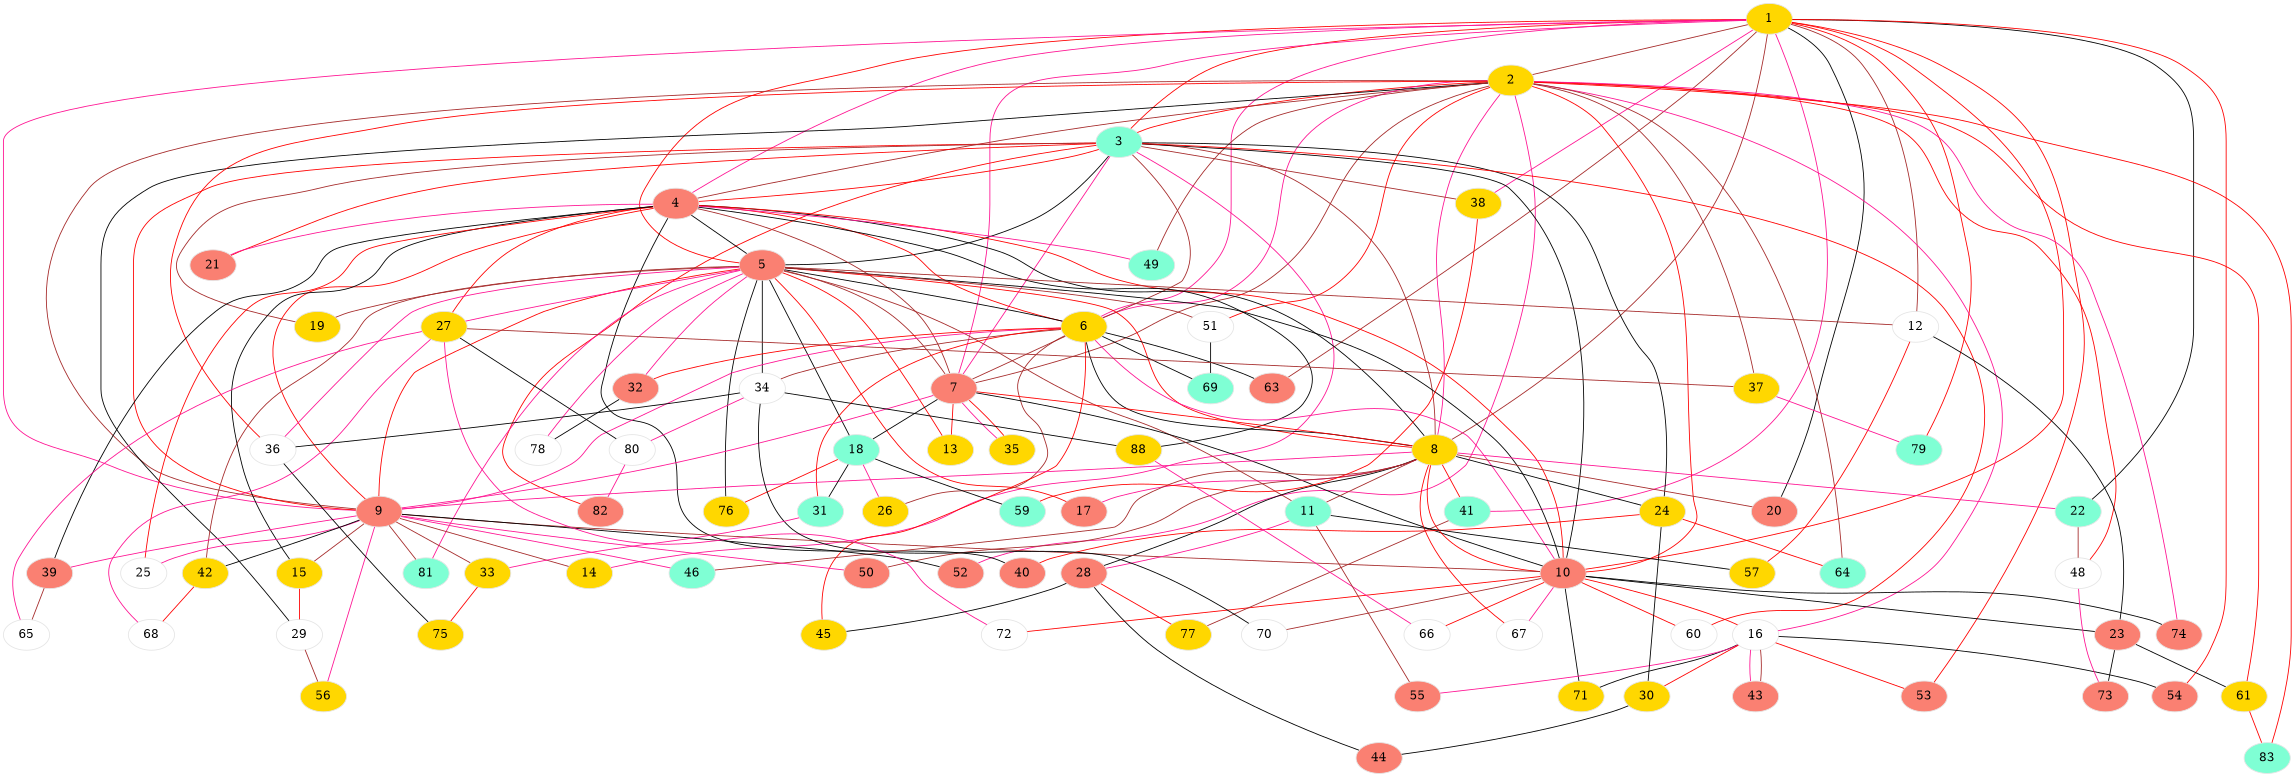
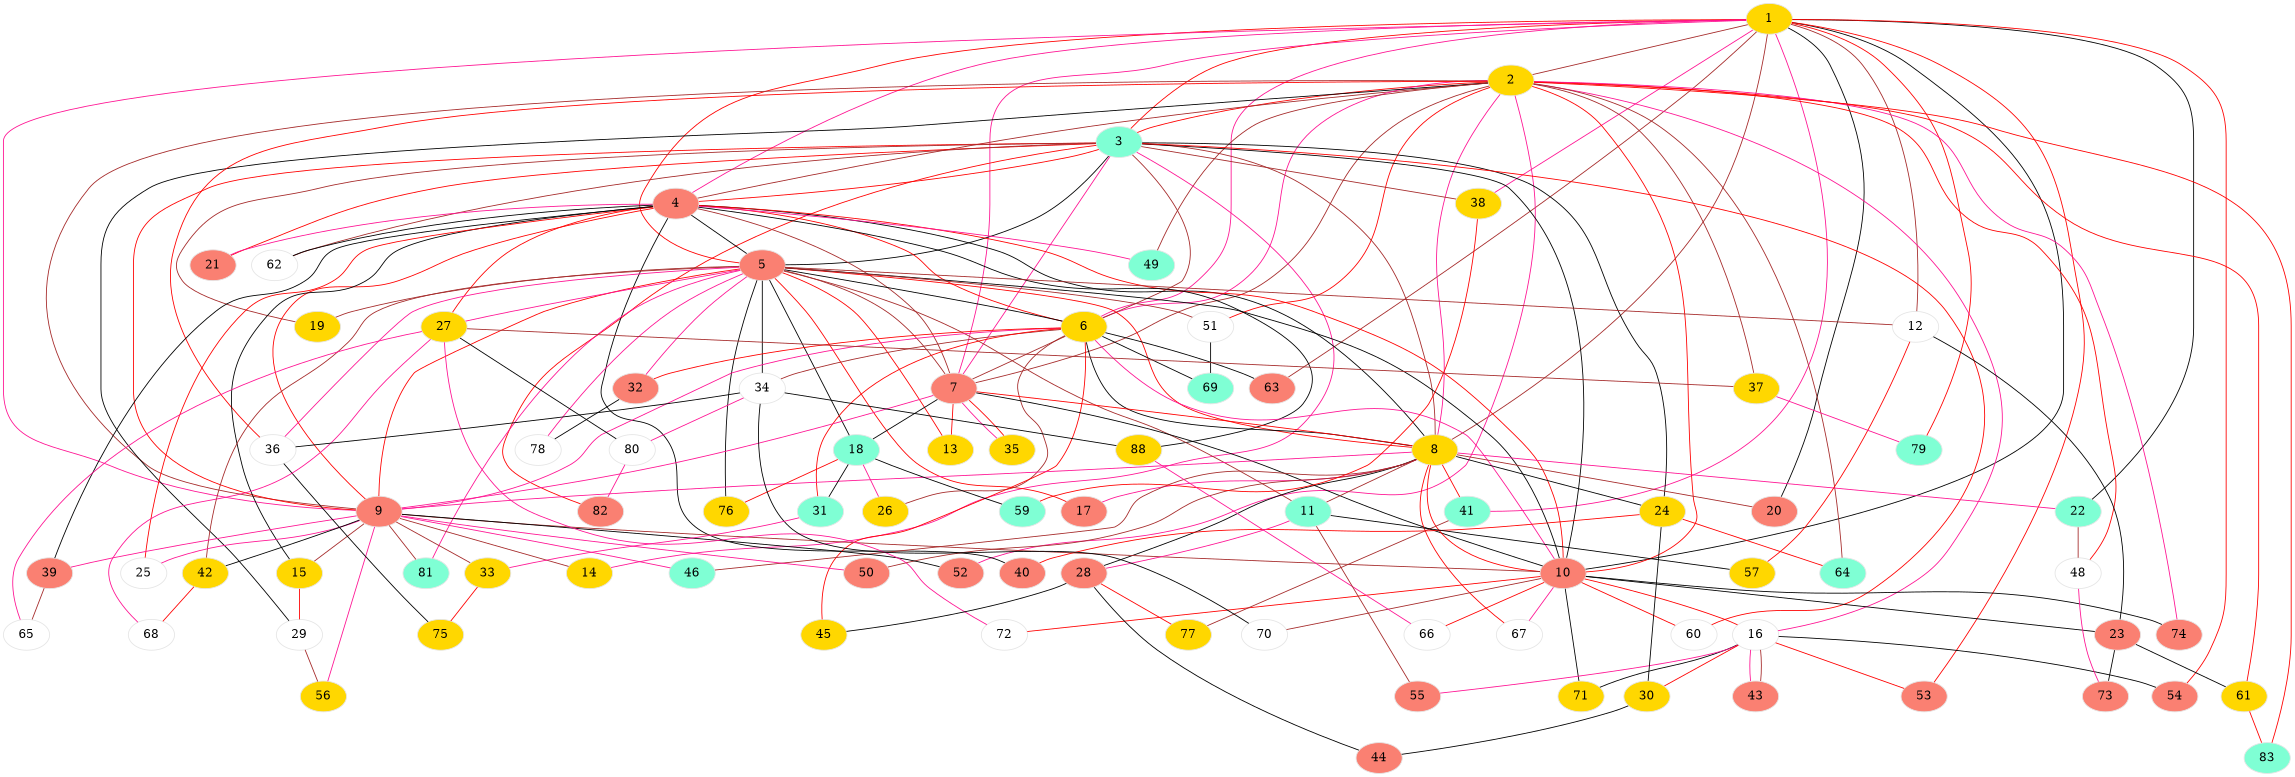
node "62": added
edge "1" -- "10": color red -> black
